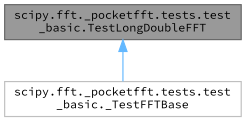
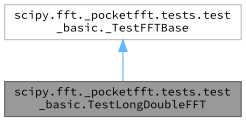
edge "scipy.fft._pocketfft.tests.test _basic._TestFFTBase" -> "scipy.fft._pocketfft.tests.test _basic.TestLongDoubleFFT": reversed
